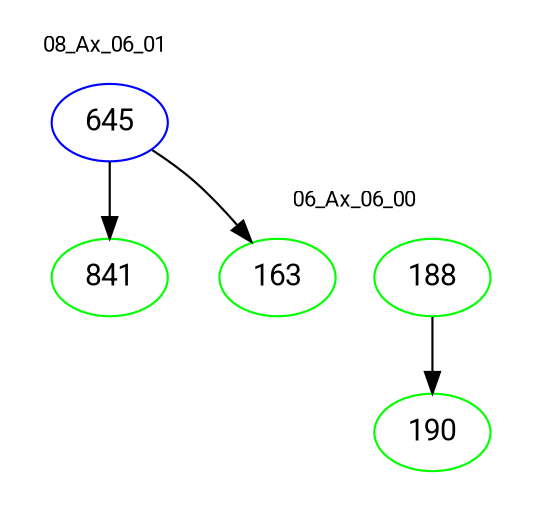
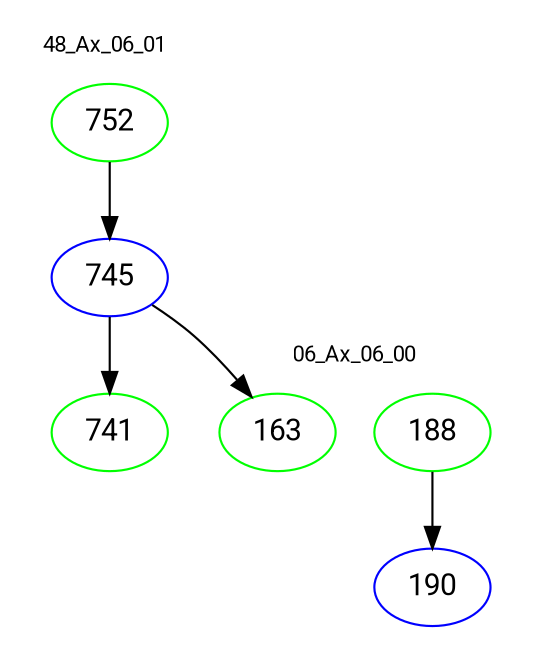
cluster "08_Ax_06_01": label "08_Ax_06_01" -> "48_Ax_06_01"
node "752": added
node "645": label "645" -> "745"
node "841": label "841" -> "741"
node "190": color green -> blue
